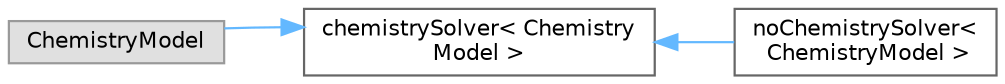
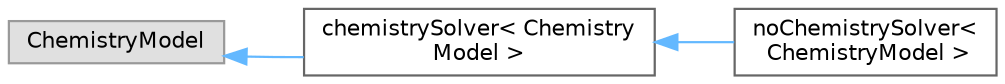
edge "ChemistryModel" -> "chemistrySolver< Chemistry Model >": reversed
